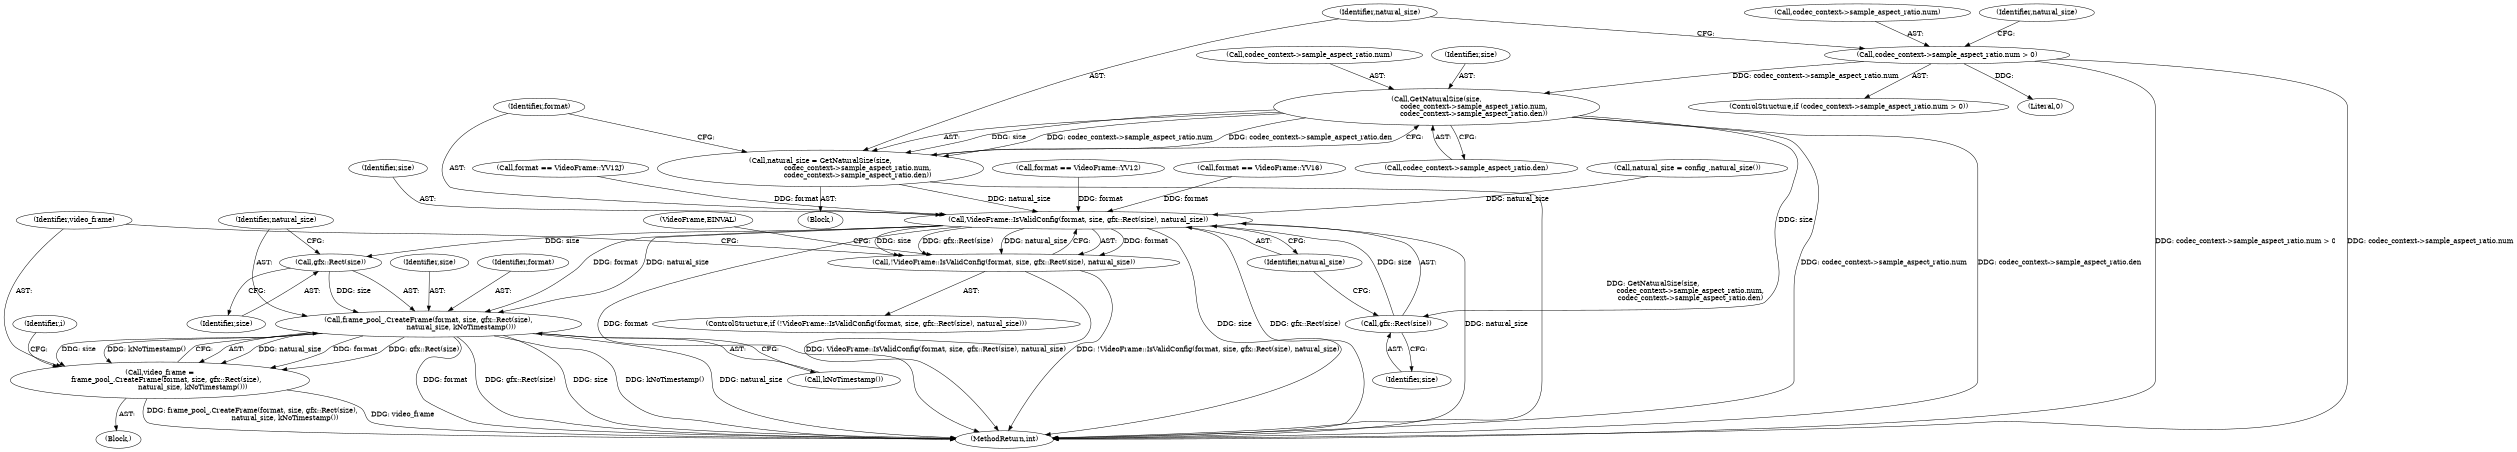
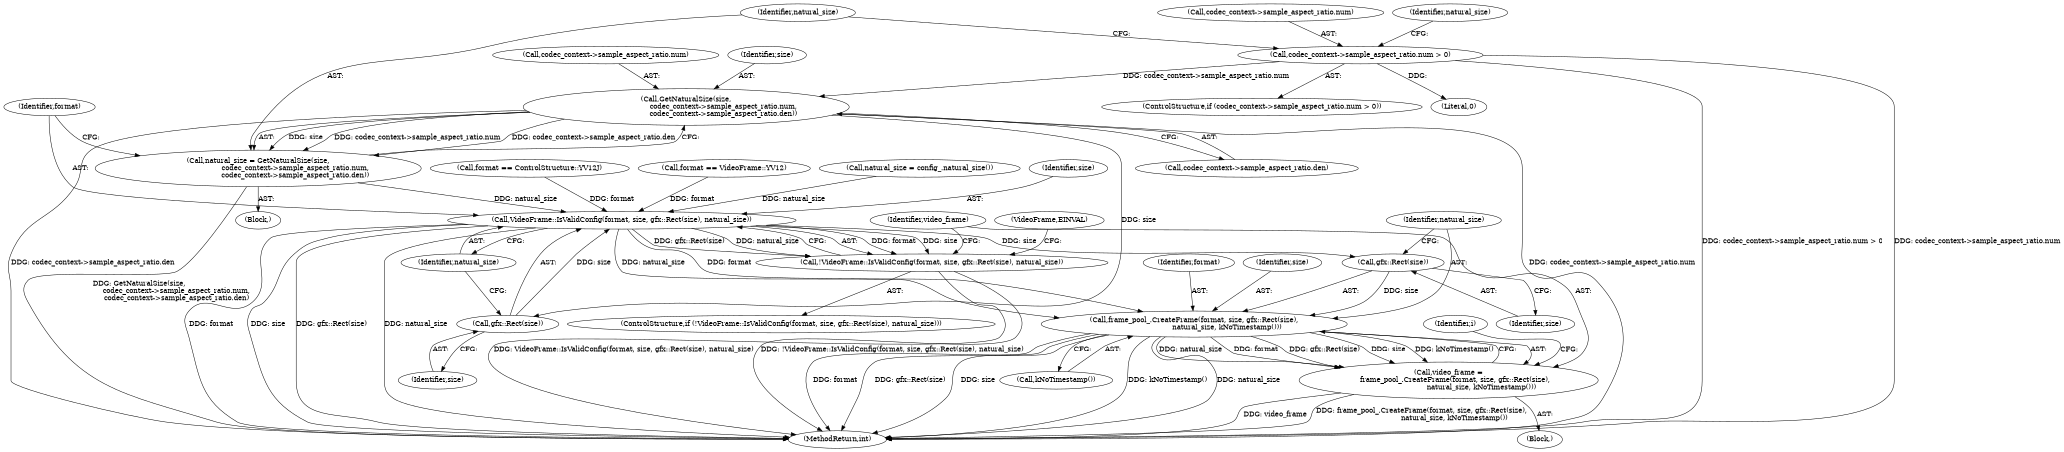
node "(Call,format == VideoFrame::YV12J)": label "(Call,format == VideoFrame::YV12J)" -> "(Call,format == ControlStructure::YV12J)"
node "(Call,format == VideoFrame::YV16)": removed
